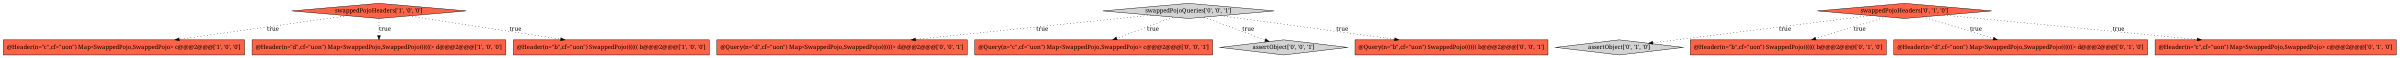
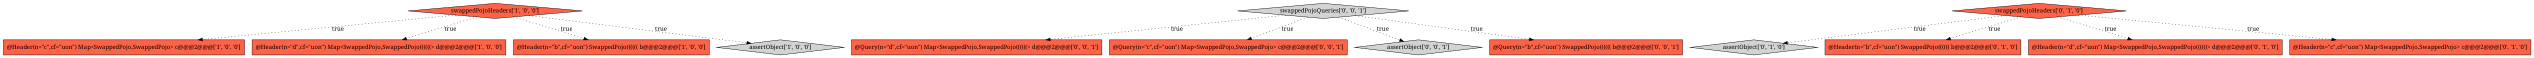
node "assertObject['1', '0', '0']": added
